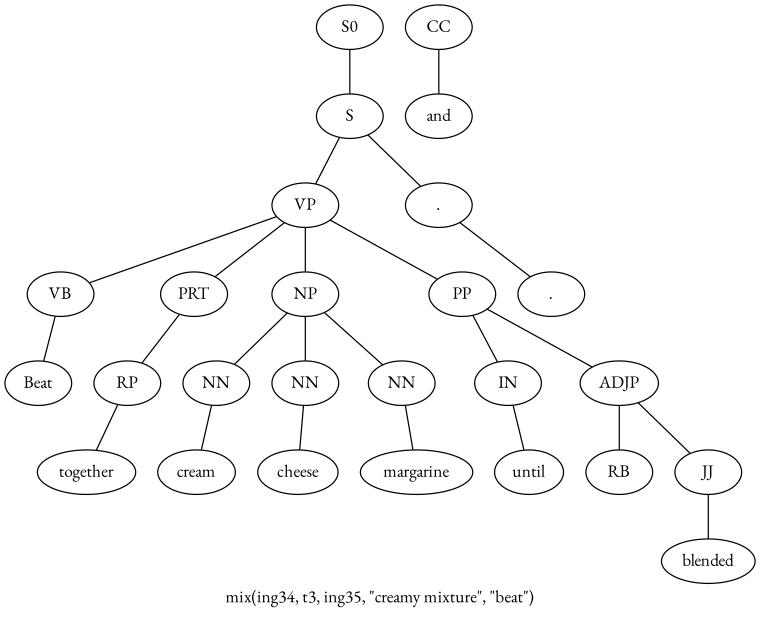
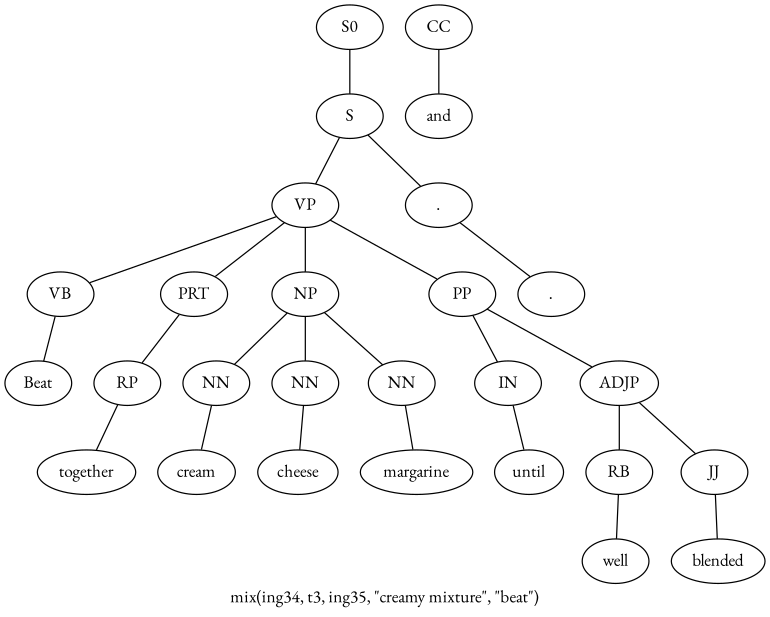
node "well": added
